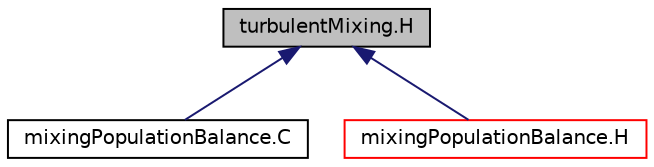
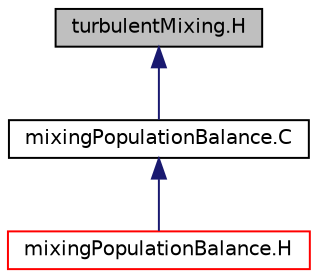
edge "mixingPopulationBalance.H" -> "turbulentMixing.H": now "mixingPopulationBalance.H" -> "mixingPopulationBalance.C"
